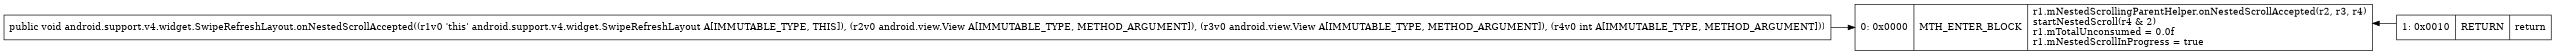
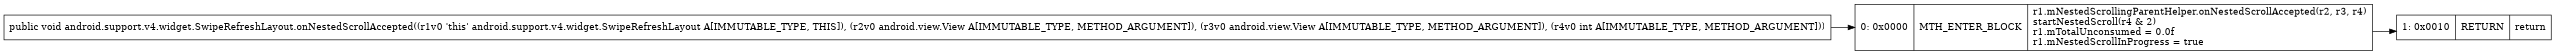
edge "1: 0x0010" -> "0: 0x0000": reversed
